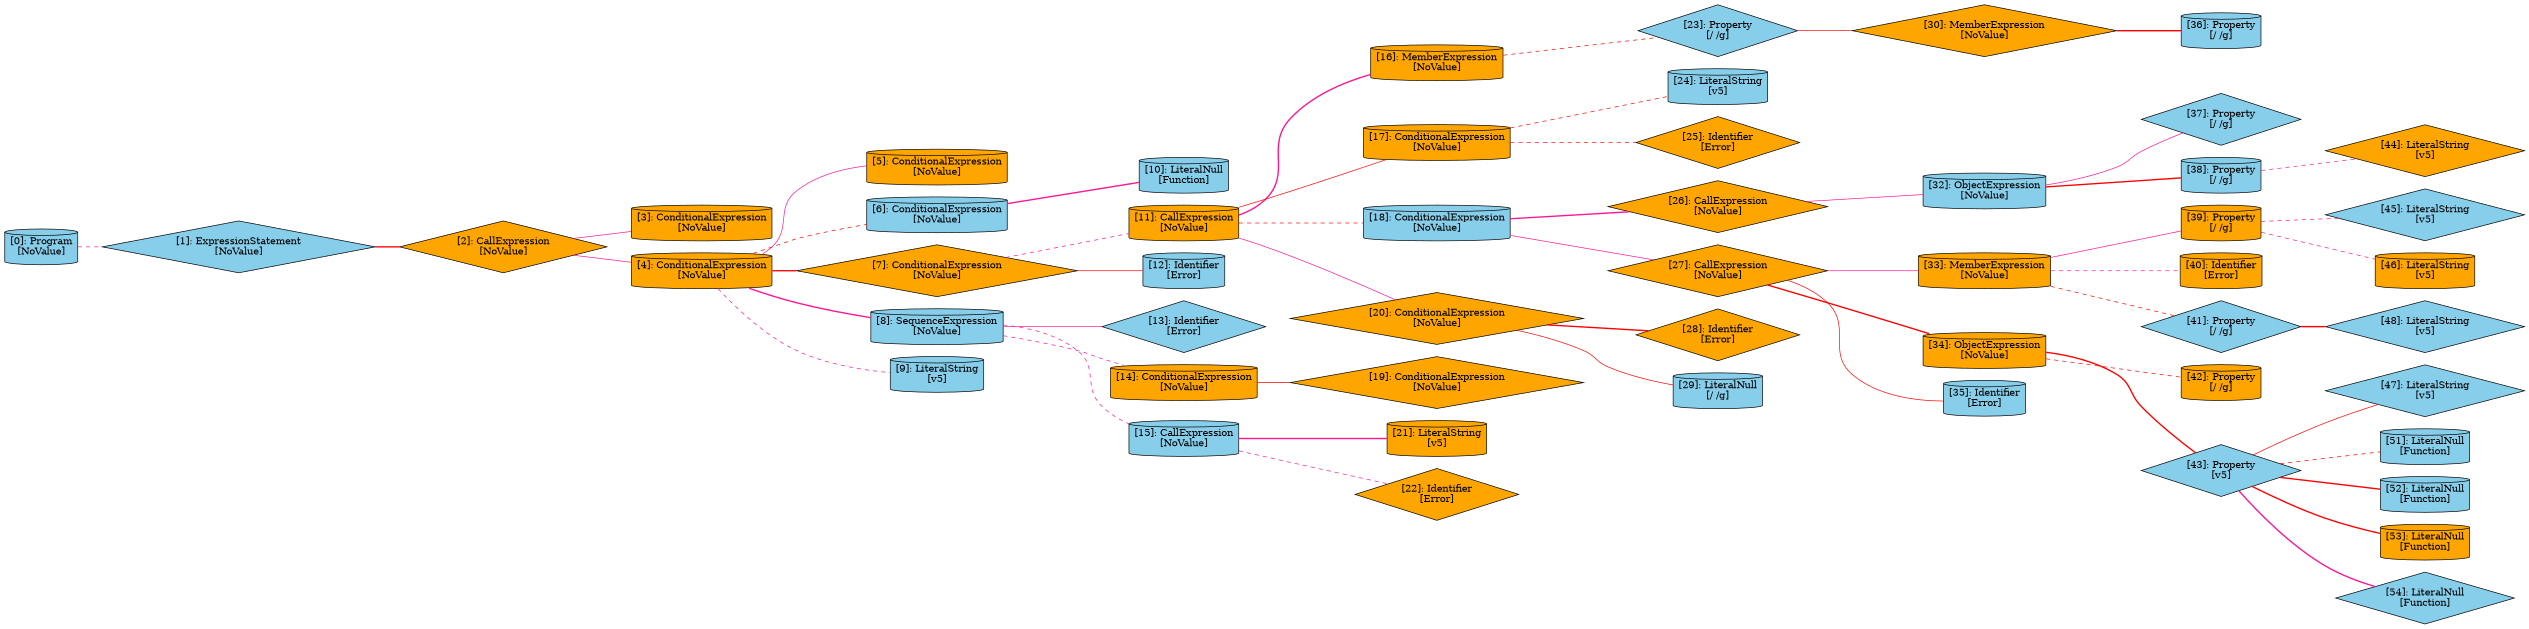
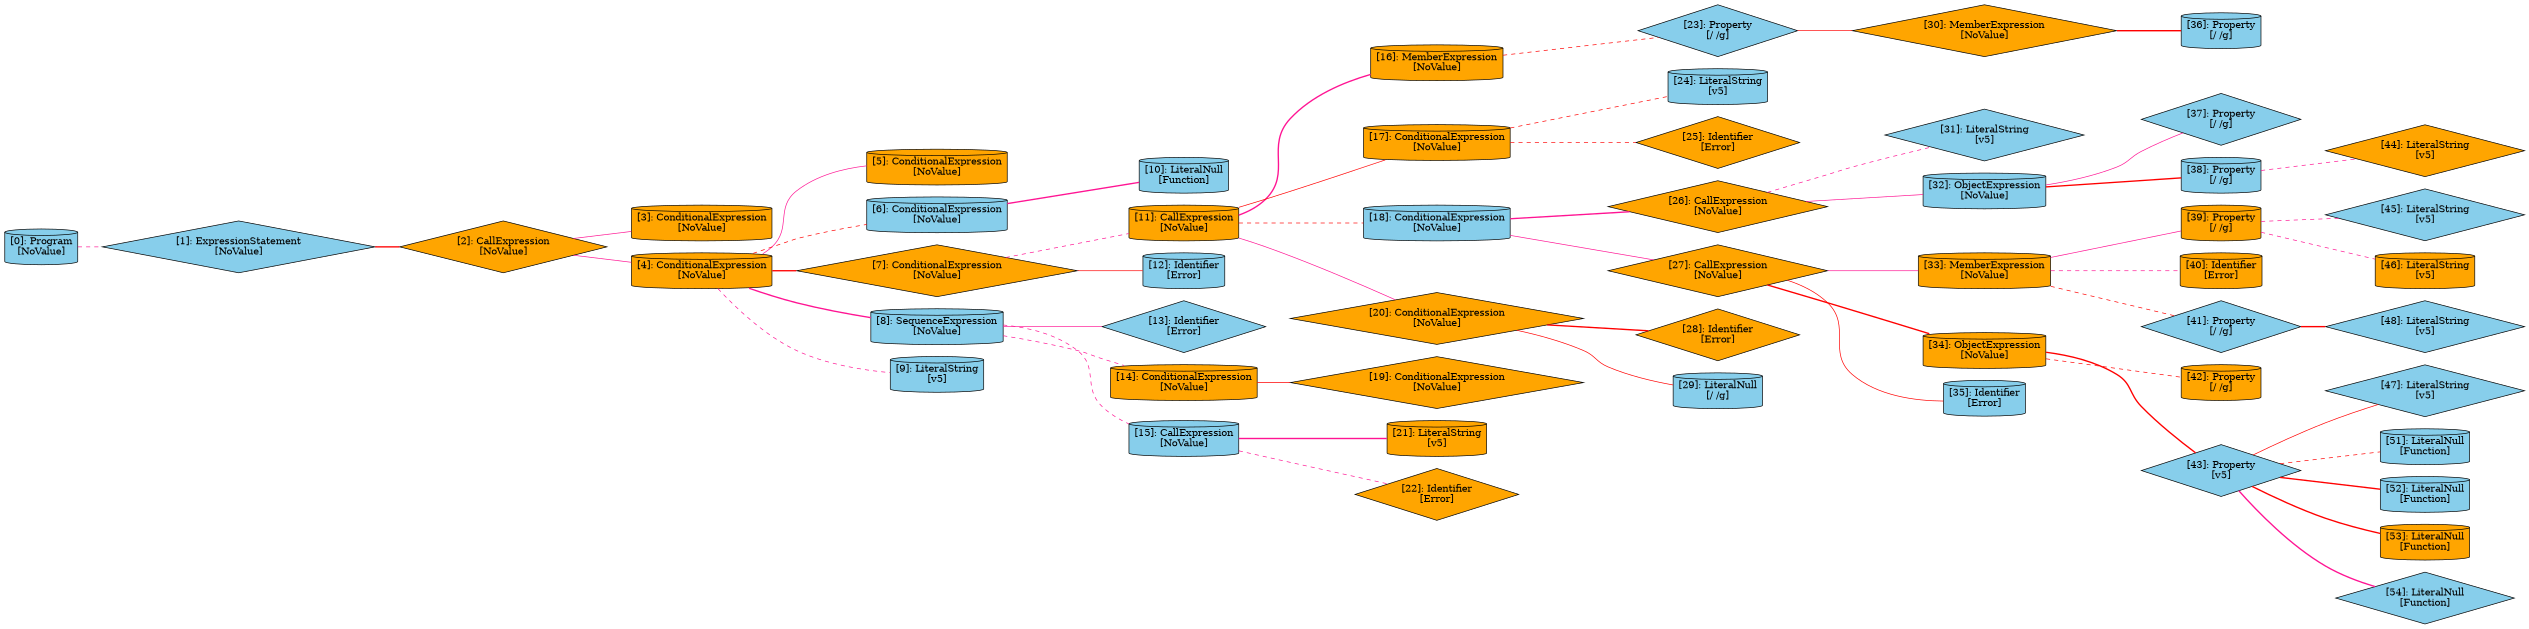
node "[31]: LiteralString [v5]": added
